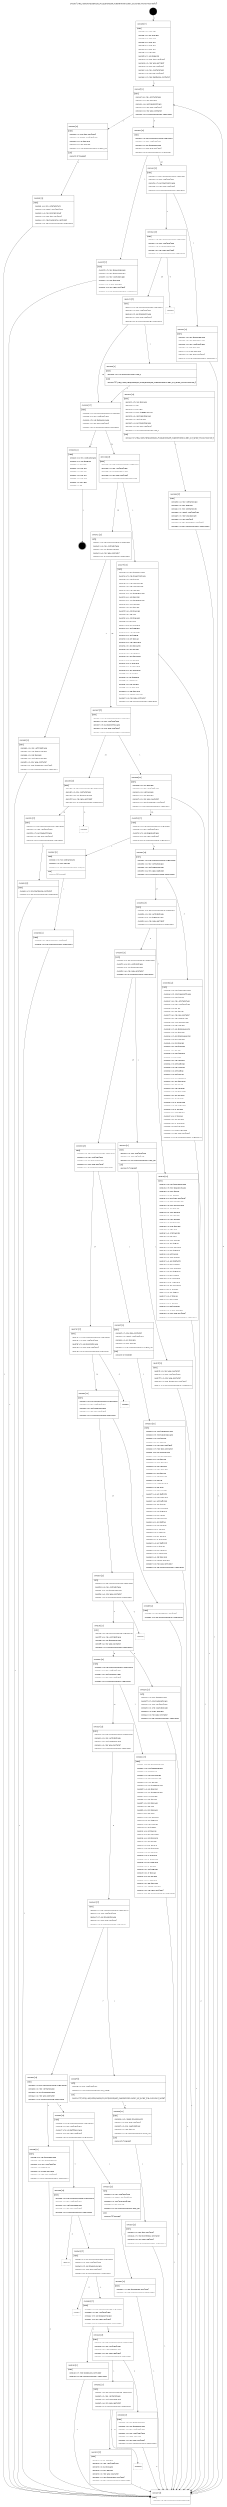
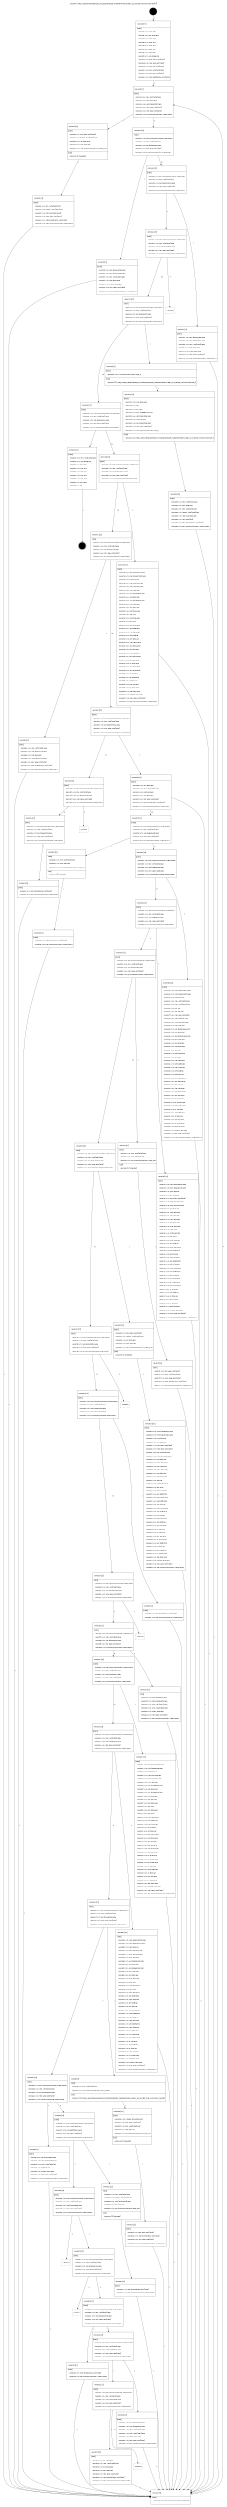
edge "0x401a6b [5]" -> "0x401494 [25]": now "0x401a6b [5]" -> "0x401a70 [40]"
node "0x4018cb [144]": added
